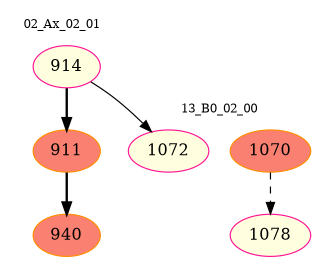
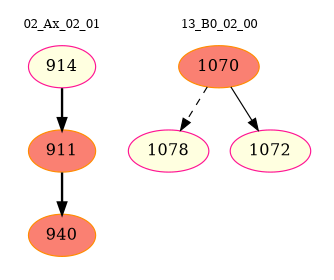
edge "914" -> "1072": now "1070" -> "1072"
